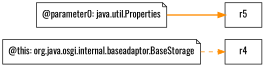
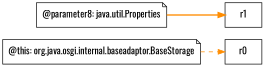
node "@parameter0: java.util.Properties": label "@parameter0: java.util.Properties" -> "@parameter8: java.util.Properties"
node "r5": label "r5" -> "r1"
node "r4": label "r4" -> "r0"
